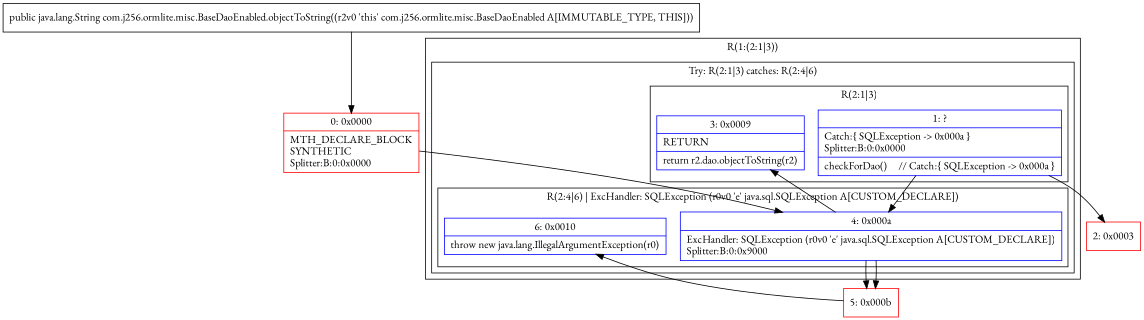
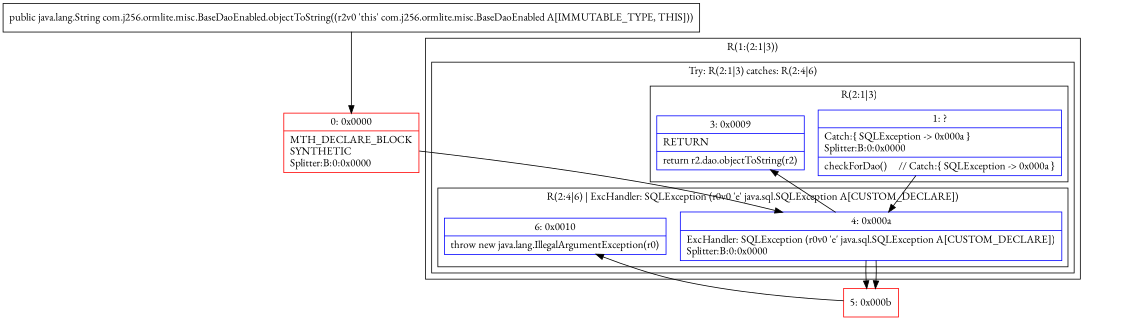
node "2: 0x0003": removed
node "4: 0x000a": text "Splitter:B:0:0x9000" -> "Splitter:B:0:0x0000"
